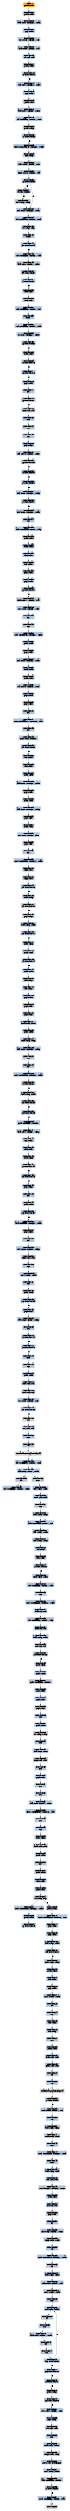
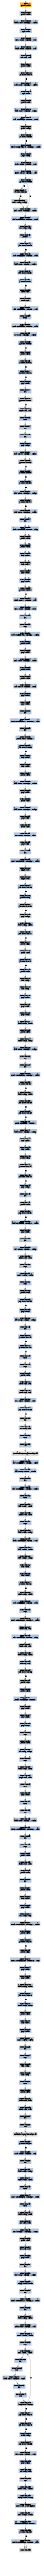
edge "0x004081ab sall $0x60<INT8>, %edx" -> "0x004081b2 cmc": now "0x004081af shrl $0xffffff80<UINT8>, %ebx" -> "0x004081b2 cmc"
edge "0x00408204 orw %bp, %bp" -> "0x0040820f pushl %ecx": now "0x0040820d jp 0x00408215" -> "0x0040820f pushl %ecx"
